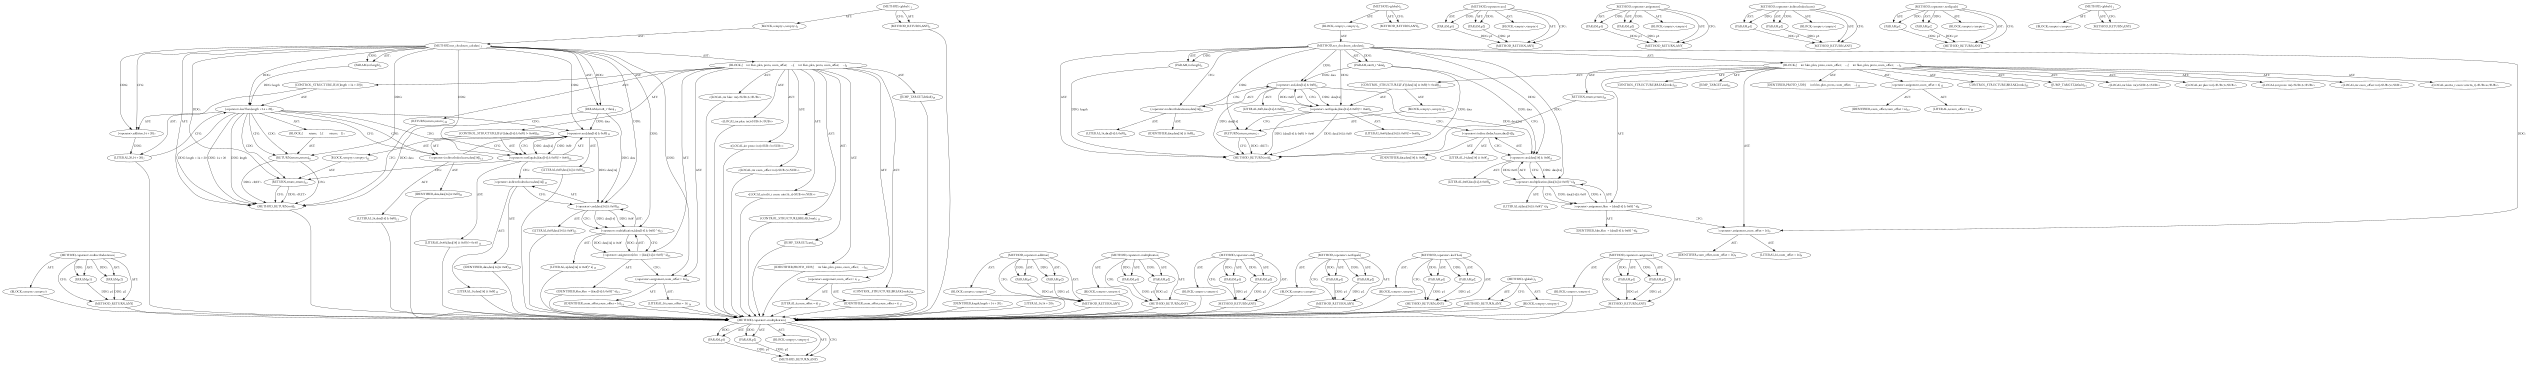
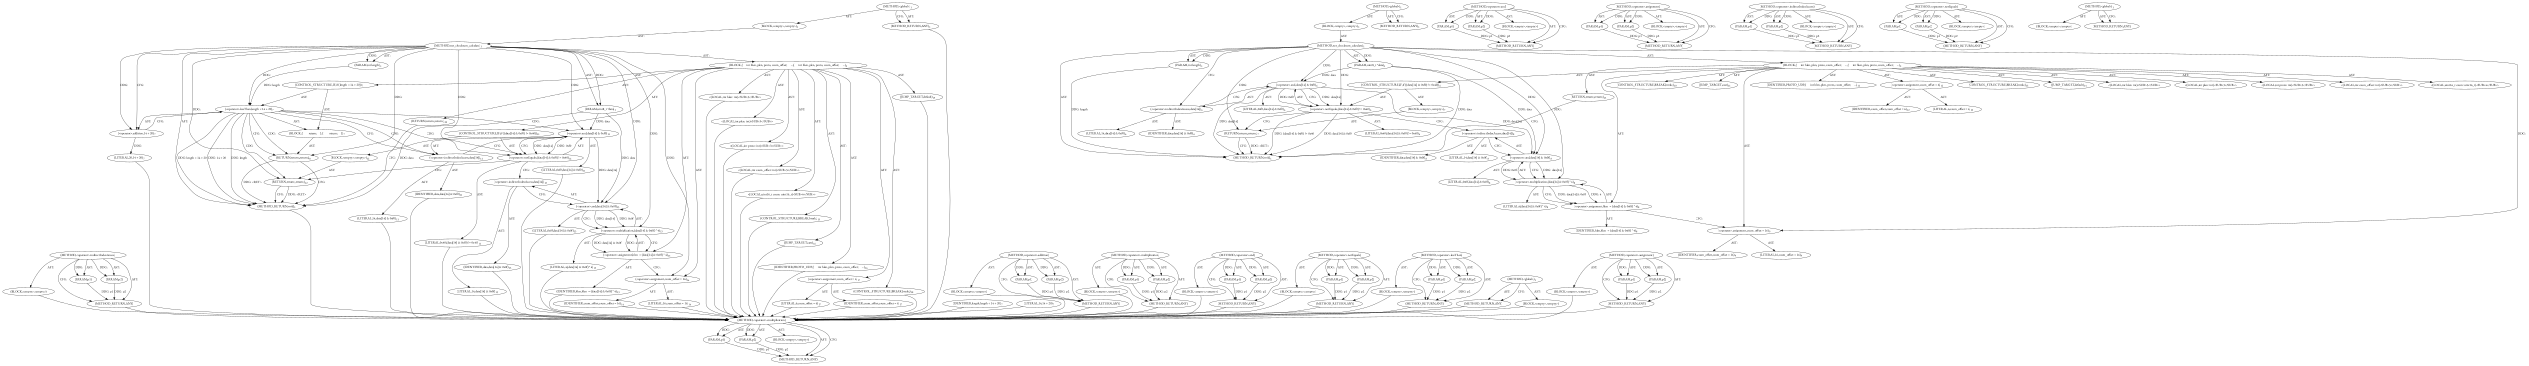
edge "(CONTROL_STRUCTURE,IF,if (length < 14 + 20))" -> "(LITERAL,20,14 + 20)": now "(CONTROL_STRUCTURE,IF,if (length < 14 + 20))" -> "(BLOCK,{         return;     },{         return;     })"
edge "(LITERAL,20,14 + 20)" -> "(<operator>.lessThan,length < 14 + 20)": now "(<operator>.addition,14 + 20)" -> "(<operator>.lessThan,length < 14 + 20)"
